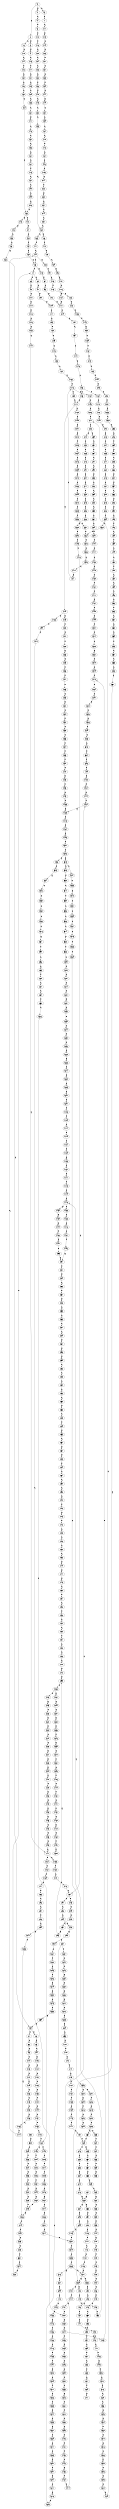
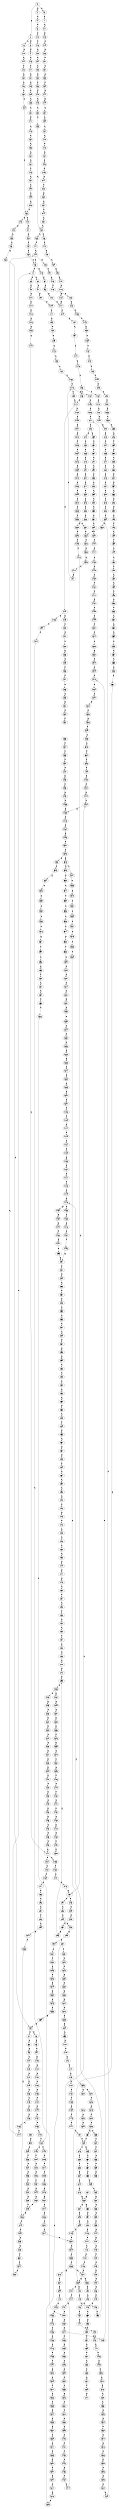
node "S350": removed
node "S609": removed
